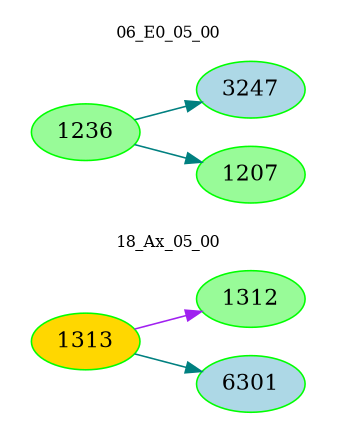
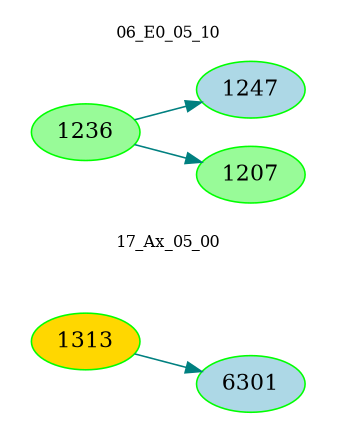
cluster "06_E0_05_00": label "06_E0_05_00" -> "06_E0_05_10"
node "3247": label "3247" -> "1247"
cluster "18_Ax_05_00": label "18_Ax_05_00" -> "17_Ax_05_00"
node "1312": removed
